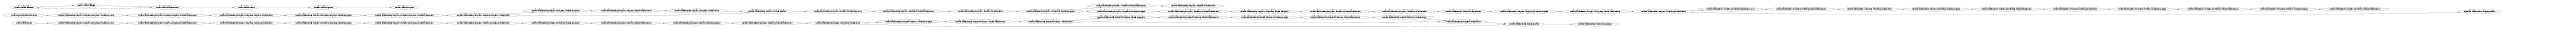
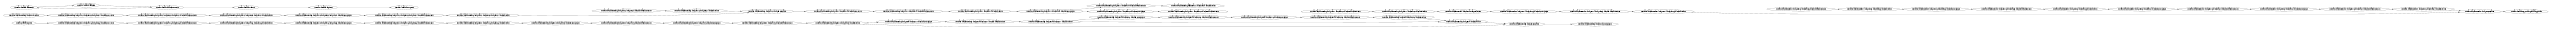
node "root_a_0/backbone_b_6/body_a_11/block_a_19/block_f/relu_1": label "root_a_0/backbone_b_6/body_a_11/block_a_19/block_f/relu_1" -> "root_a_0/backbone_b_6/affine_a_11/block_a_19/block_f/relu_1"
node "block_a_1/head_b/logits_0": label "block_a_1/head_b/logits_0" -> "root_a_1/head_b/logits_0"
node "root_a_0/backbone_b_7/body_e_13/block_a_23/block_f/conv1x1_0": removed
node "root_a_0/backbone_b_7/body_e_13/block_a_24/block_e/relu_0": added
node "root_a_0/backbone_b_6/body_a_12/body_e_21/block_b/conv3x3_0": removed
node "root_a_0/backbone_b_6/body_a_11/block_a_20/block_e/conv3x3_1": removed
node "logits_a_0/backbone_b_7/body_e/concat_0": label "logits_a_0/backbone_b_7/body_e/concat_0" -> "root_a_0/backbone_b_7/body_e/concat_0"
node "root_a_1/head_b_8/pool_b/globalavgpool_0": added
node "root_a_0/input_b_3/blocksr_b/relu_0": label "root_a_0/input_b_3/blocksr_b/relu_0" -> "root_a_0/backbone_b_3/blocksr_b/relu_0"
node "root_a_0/backbone_b_5/block_e_9/block_c_18/block_e/conv3x3_1": label "root_a_0/backbone_b_5/block_e_9/block_c_18/block_e/conv3x3_1" -> "root_a_0/backbone_b_5/body_e_9/block_c_18/block_e/conv3x3_1"
node "root_a_0/backbone_b_5/body_e_9/block_c_17/batch_b/conv3x3_0": label "root_a_0/backbone_b_5/body_e_9/block_c_17/batch_b/conv3x3_0" -> "root_a_0/backbone_b_5/body_e_9/block_c_17/block_b/conv3x3_0"
